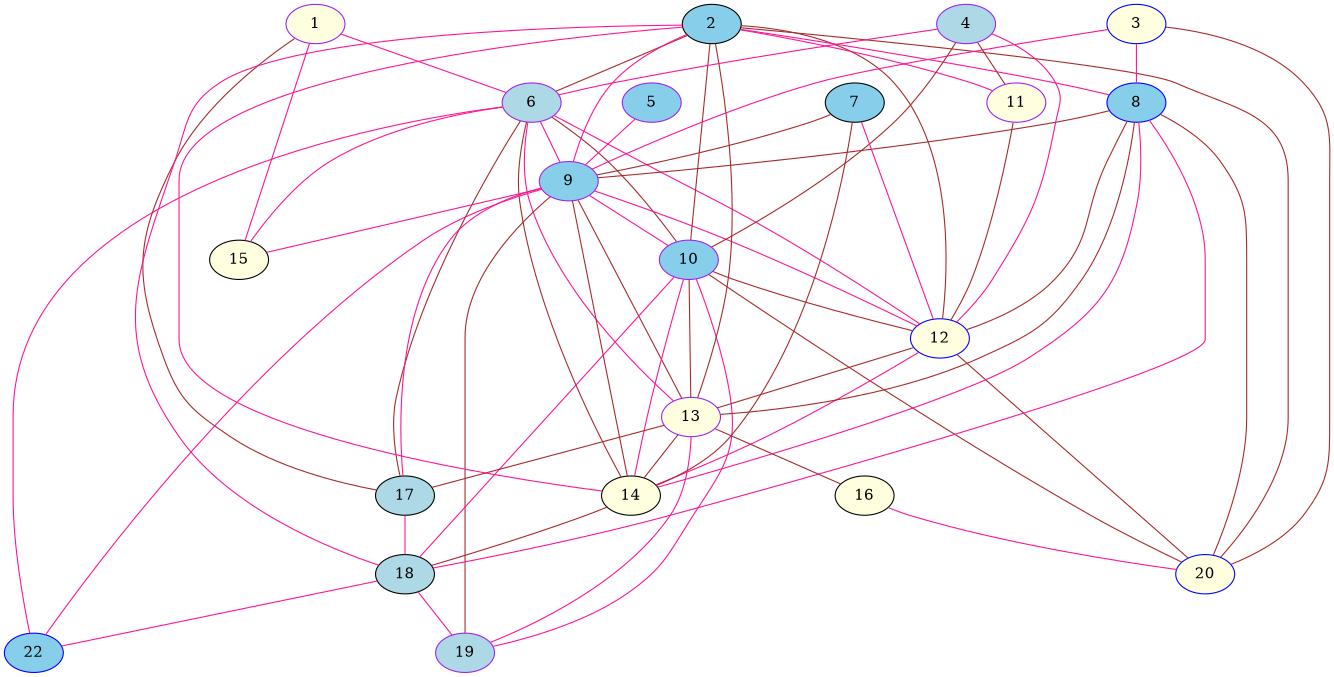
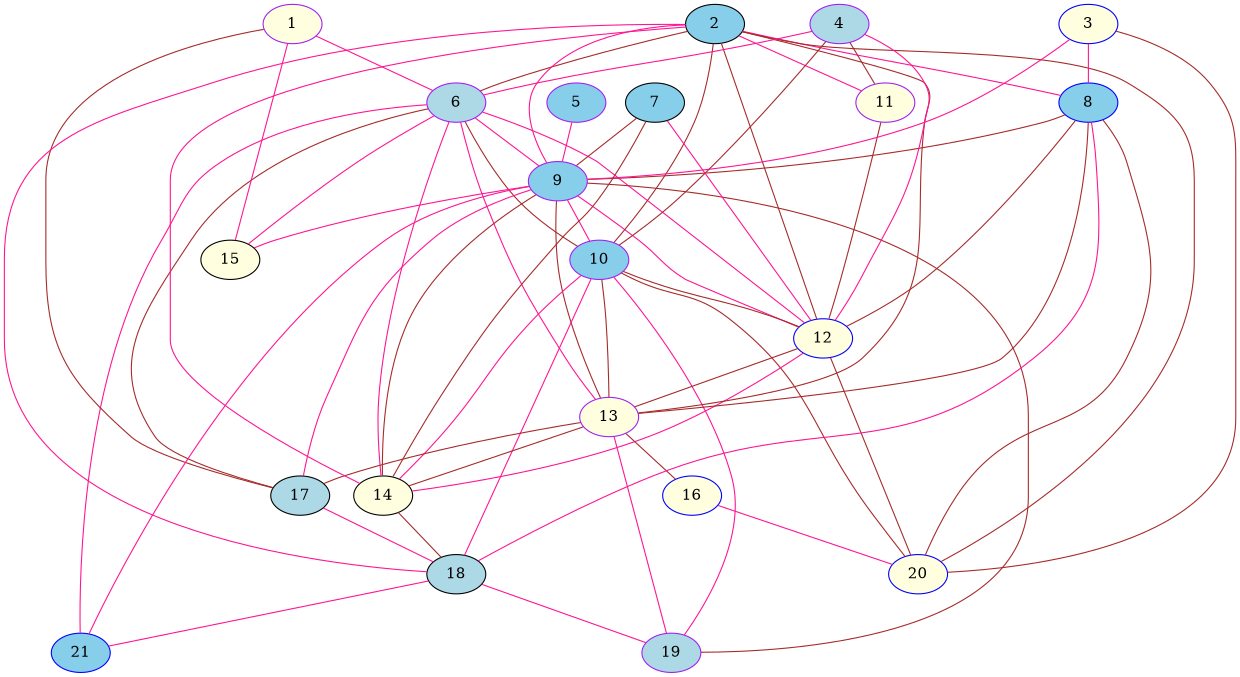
edge "6" -- "14": color brown -> deeppink
edge "8" -- "14": removed
node "16": color black -> blue
node "22": label "22" -> "21"
